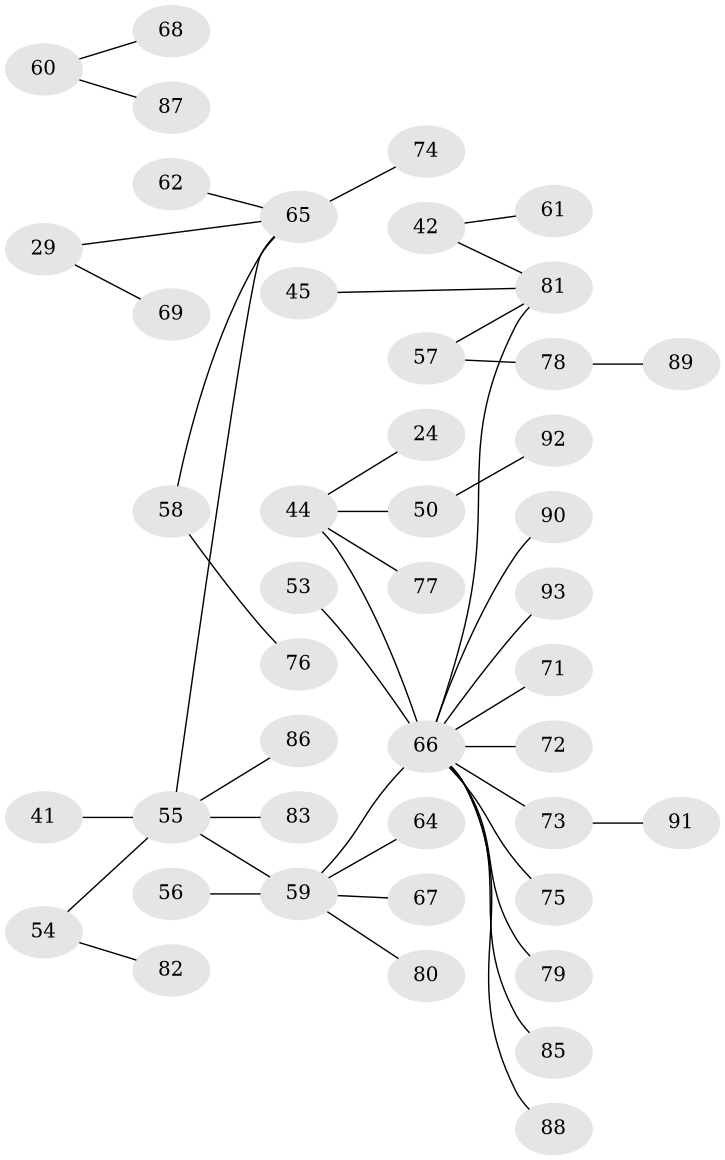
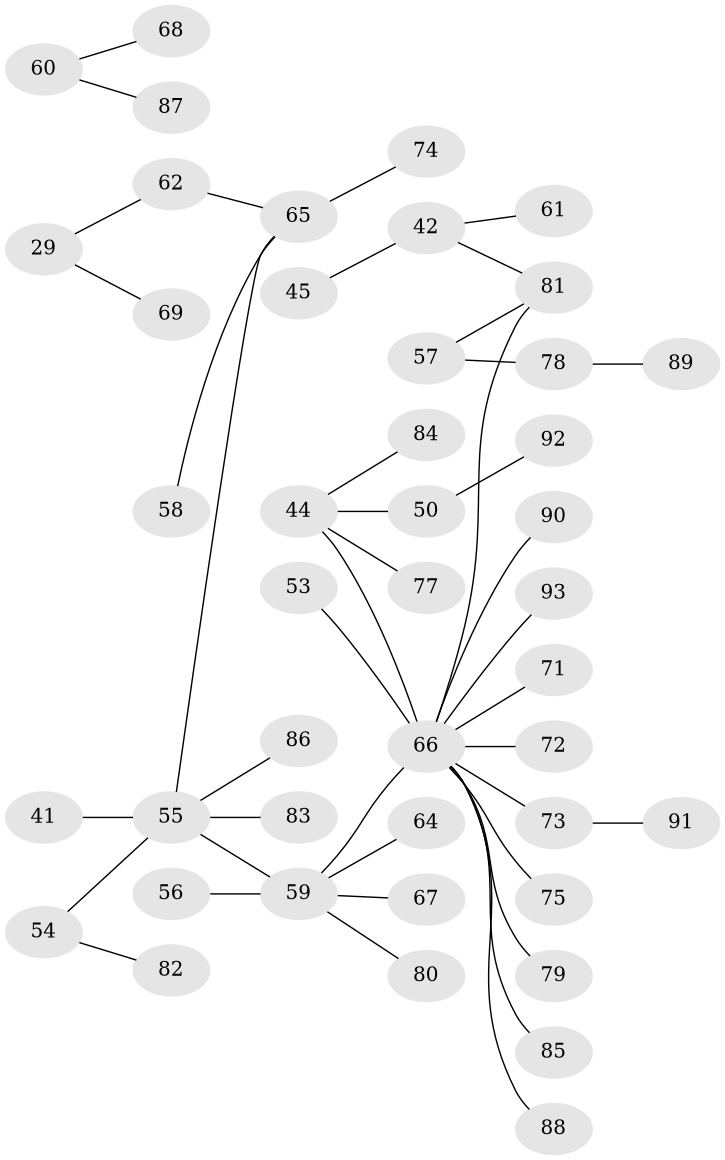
edge "65" -- "29": now "62" -- "29"
edge "81" -- "45": now "42" -- "45"
node "24": label "24" -> "84"
node "76": removed
